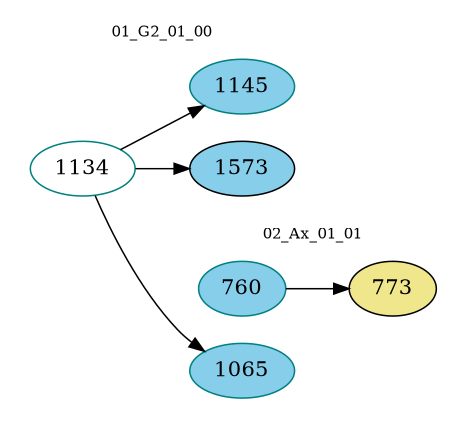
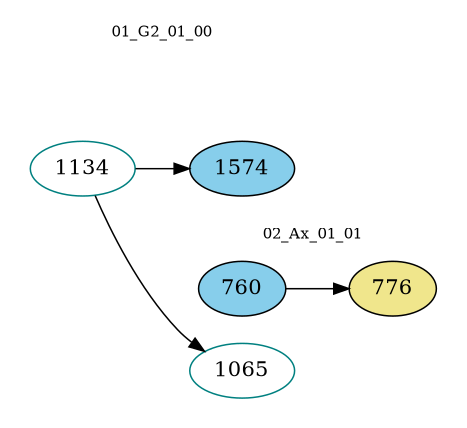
node "1145": removed
node "1573": label "1573" -> "1574"
node "760": color teal -> black
node "773": label "773" -> "776"
node "1065": fillcolor skyblue -> white
